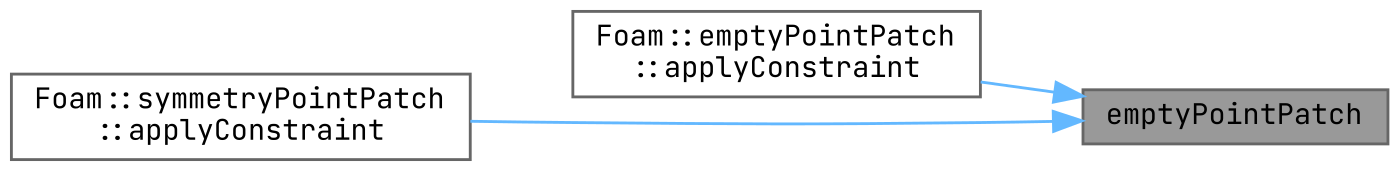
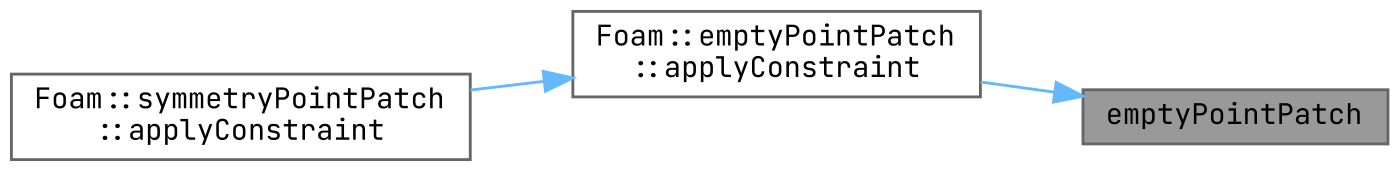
edge "Foam::symmetryPointPatch ::applyConstraint" -> "emptyPointPatch": now "Foam::symmetryPointPatch ::applyConstraint" -> "Foam::emptyPointPatch ::applyConstraint"
